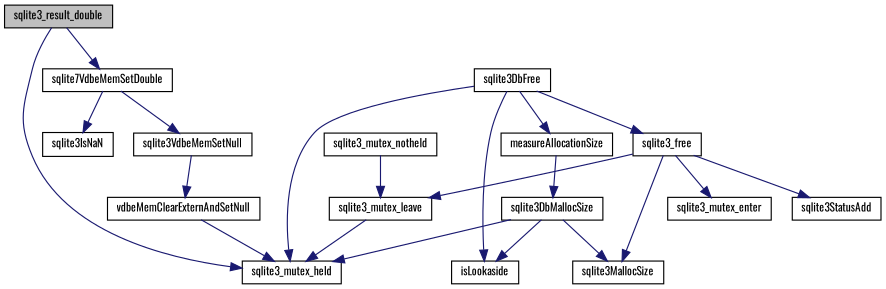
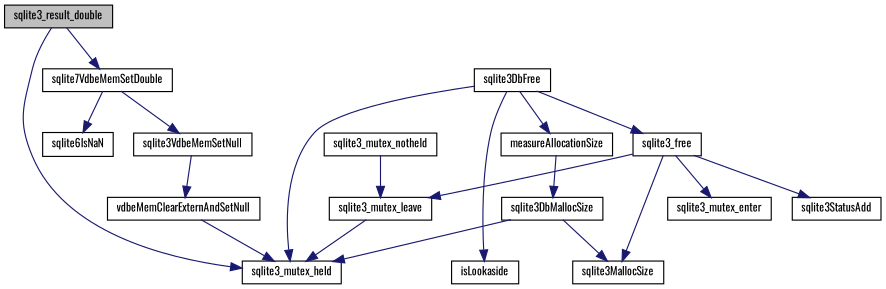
node "sqlite3IsNaN": label "sqlite3IsNaN" -> "sqlite6IsNaN"
edge "sqlite3DbMallocSize" -> "isLookaside": removed
